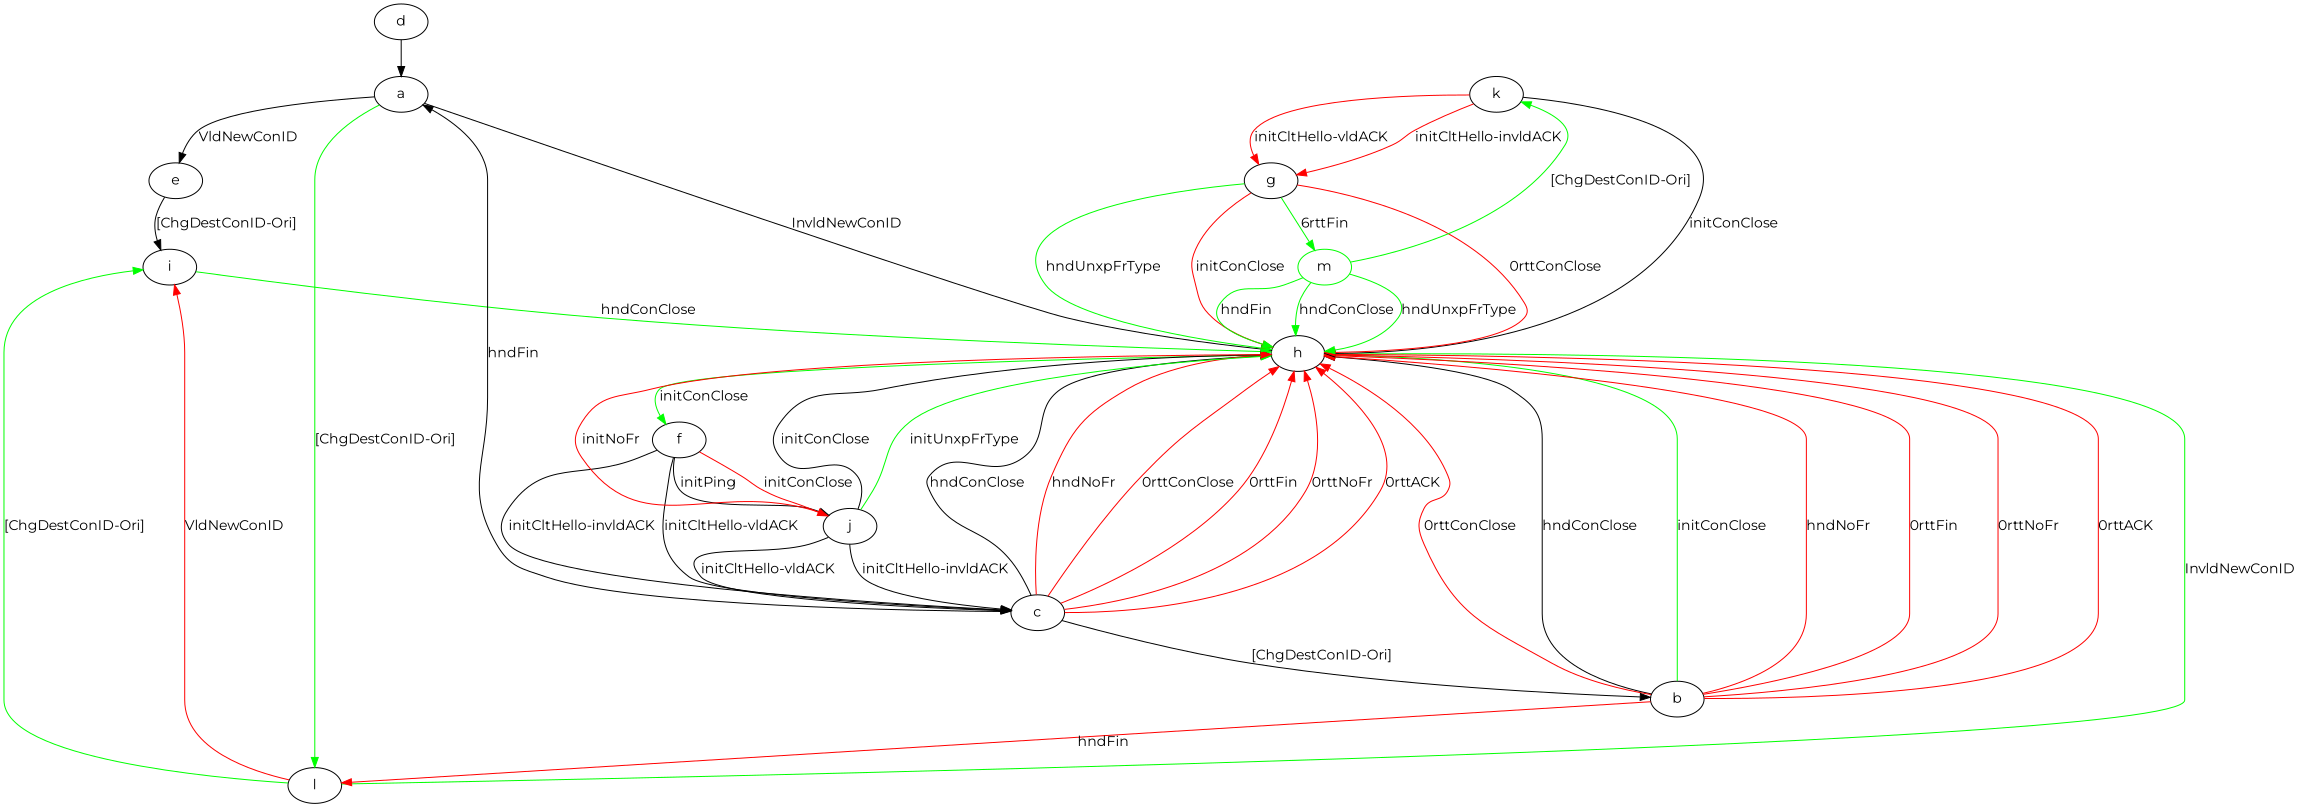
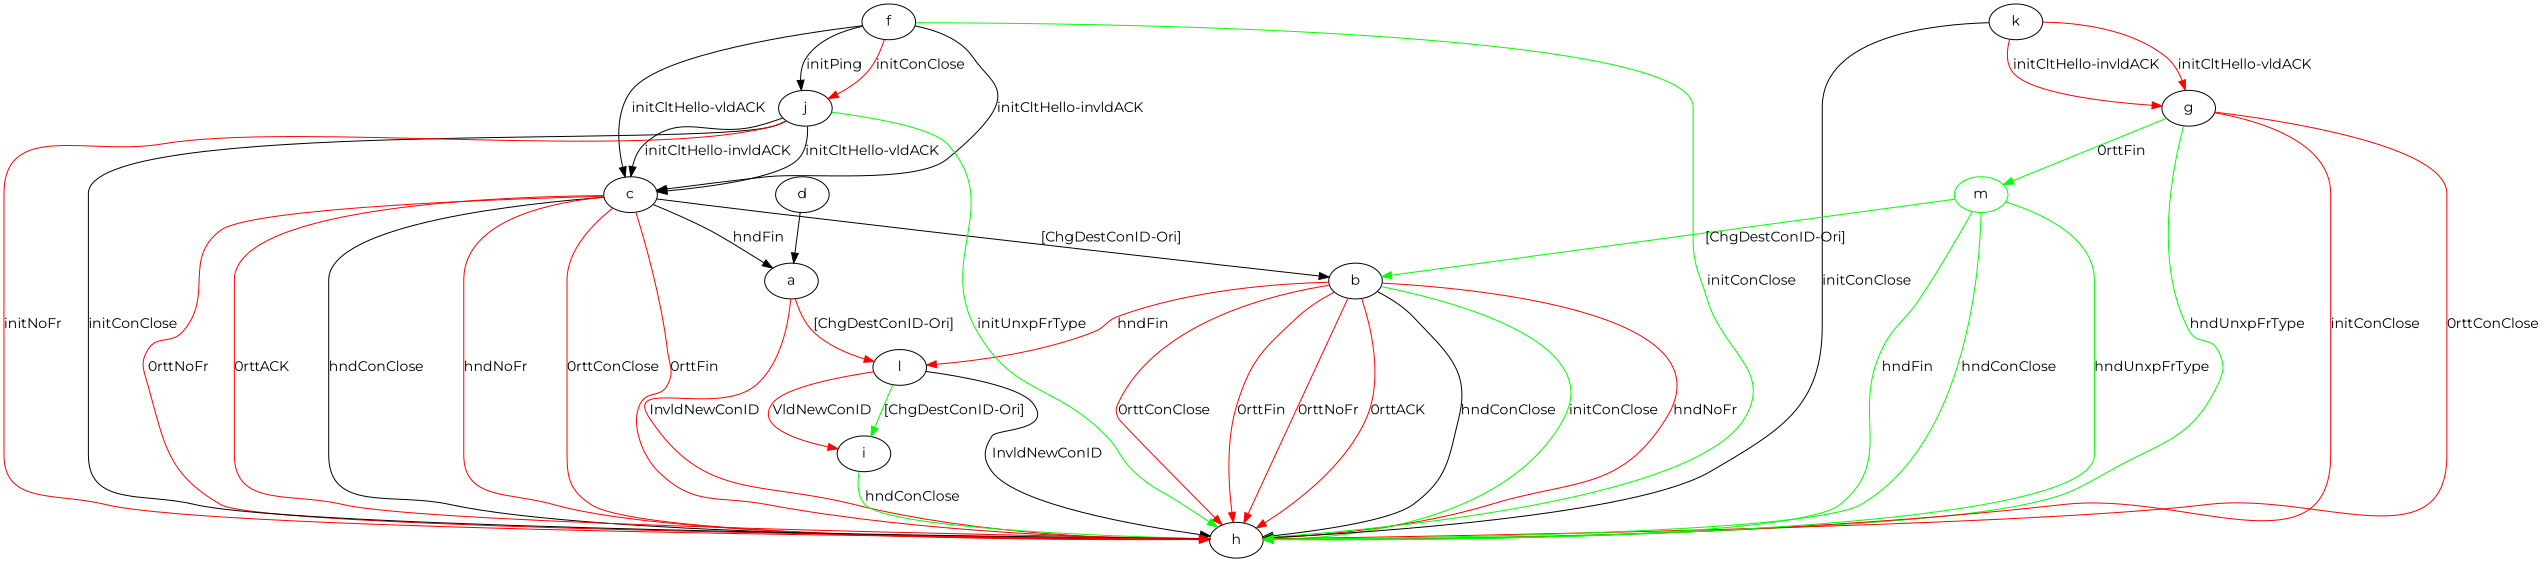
node "e": removed
edge "m" -> "k": now "m" -> "b"
edge "g" -> "m": label "6rttFin " -> "0rttFin "
edge "a" -> "h": color black -> red
edge "h" -> "f": reversed
edge "a" -> "l": color green -> red
edge "l" -> "h": color green -> black
